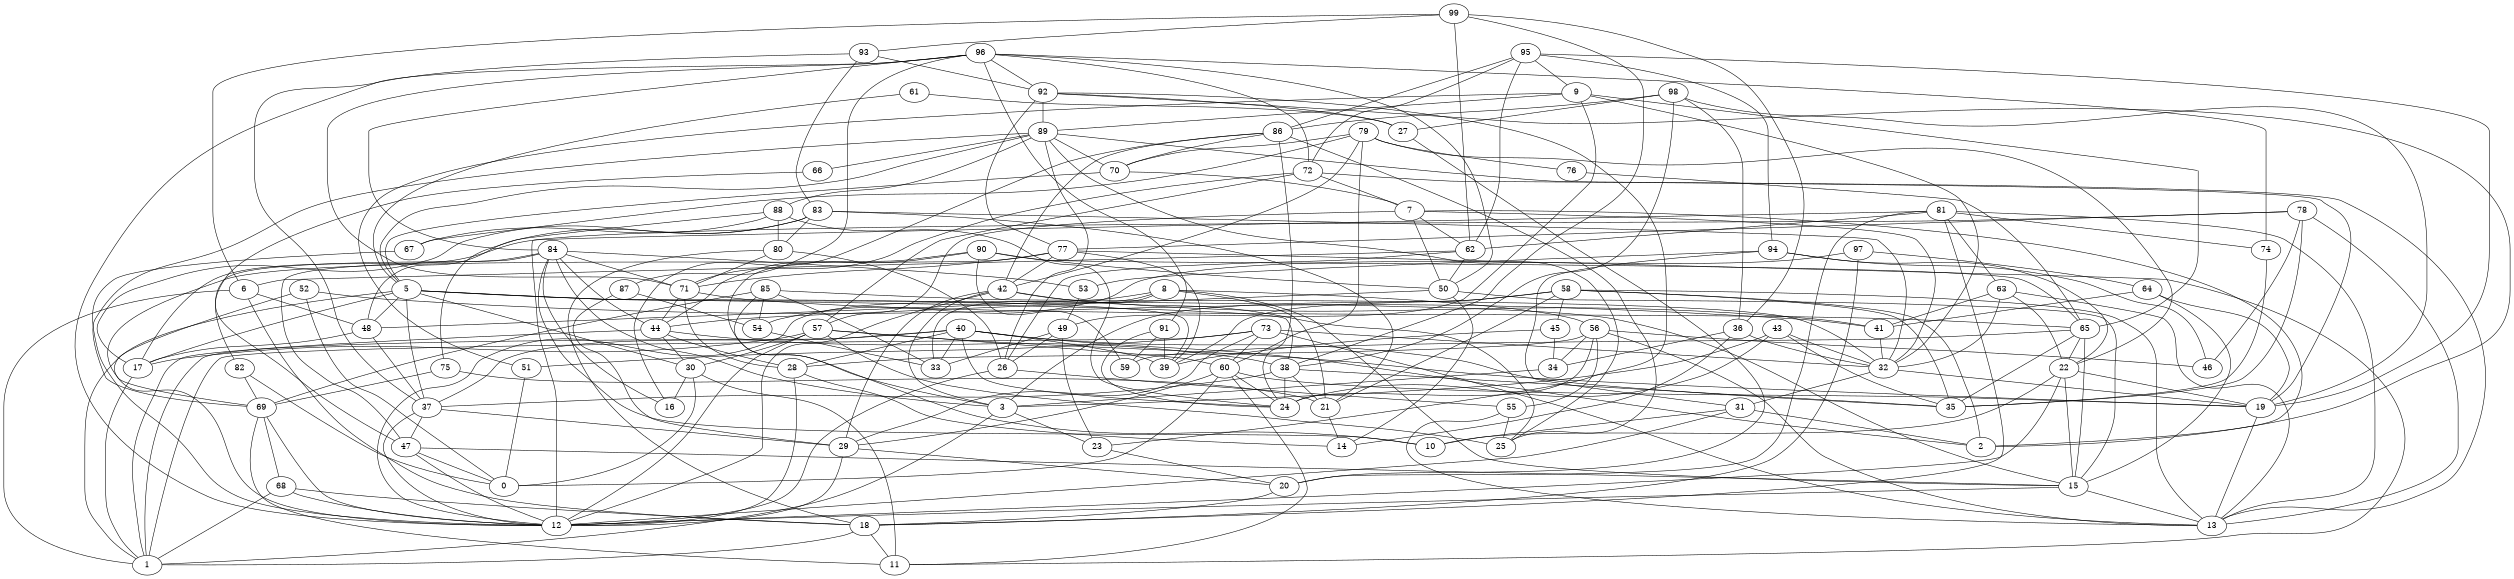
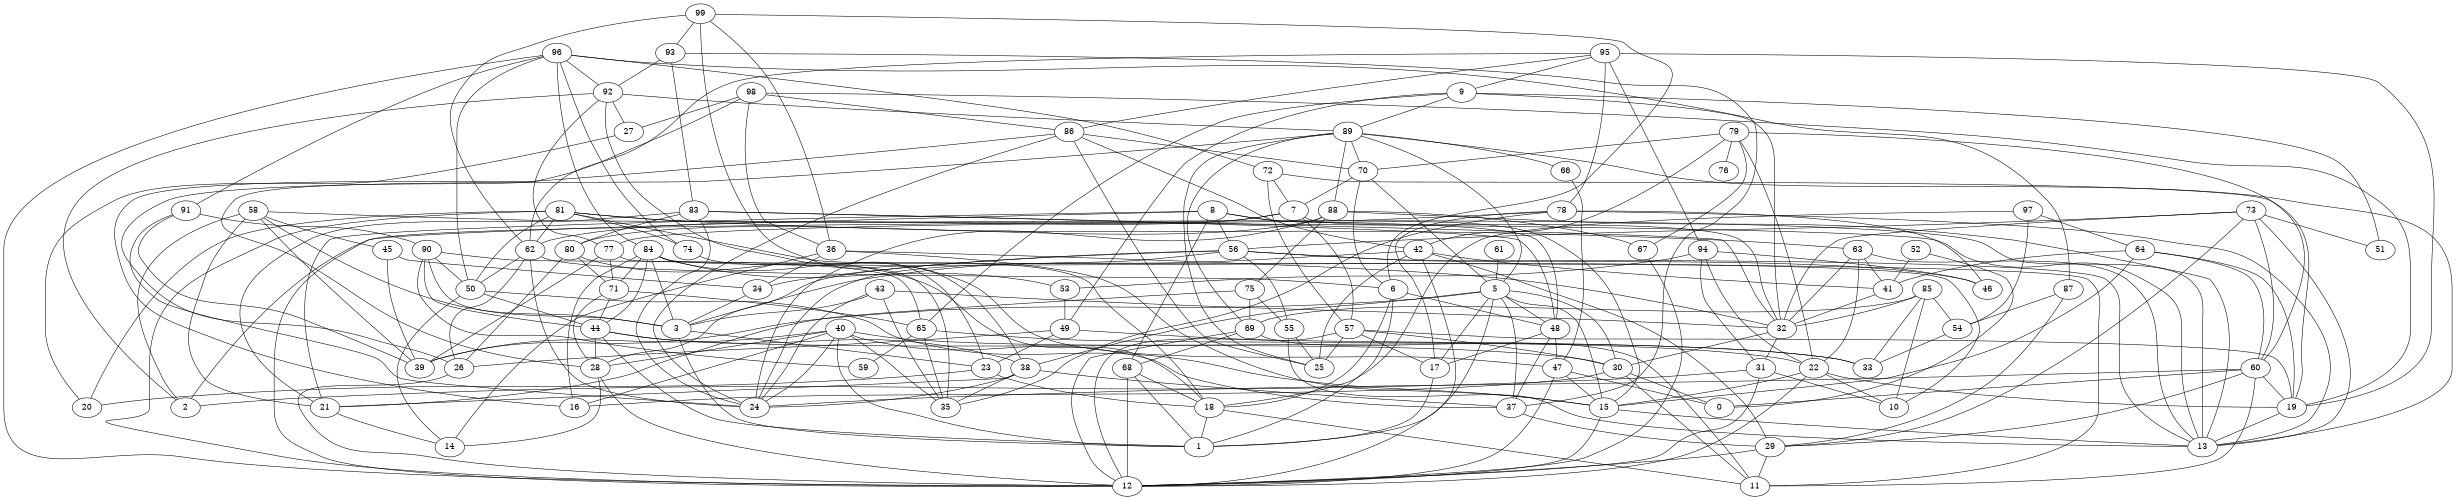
edge "96" -- "71": removed
edge "95" -- "72": now "95" -- "78"
edge "61" -- "27": removed
edge "76" -- "65": removed
edge "72" -- "71": removed
edge "88" -- "13": added
edge "7" -- "50": now "81" -- "50"
edge "70" -- "6": added
edge "83" -- "17": now "83" -- "24"
edge "77" -- "69": removed
edge "77" -- "42": removed
edge "98" -- "38": now "98" -- "28"
edge "8" -- "33": now "8" -- "68"
edge "58" -- "35": removed
edge "73" -- "1": now "73" -- "56"
edge "57" -- "60": now "64" -- "60"
edge "91" -- "59": now "91" -- "90"
node "82": removed
edge "62" -- "24": added
edge "32" -- "19": now "32" -- "30"
edge "26" -- "55": now "75" -- "55"
edge "40" -- "2": now "40" -- "16"
edge "65" -- "15": now "36" -- "15"
edge "51" -- "0": removed
edge "37" -- "47": now "48" -- "47"
edge "52" -- "12": removed
edge "29" -- "20": now "29" -- "11"
edge "37" -- "12": removed
edge "20" -- "18": now "23" -- "18"
